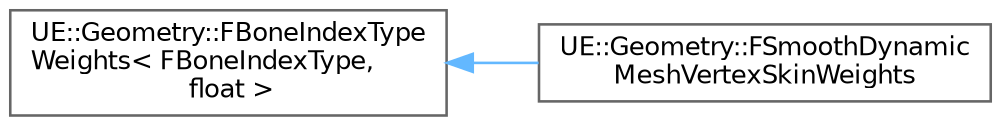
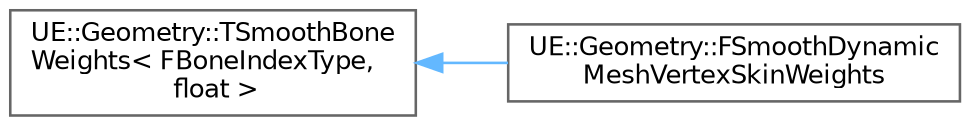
node "UE::Geometry::FBoneIndexType Weights< FBoneIndexType, float >": label "UE::Geometry::FBoneIndexType Weights< FBoneIndexType, float >" -> "UE::Geometry::TSmoothBone Weights< FBoneIndexType, float >"
